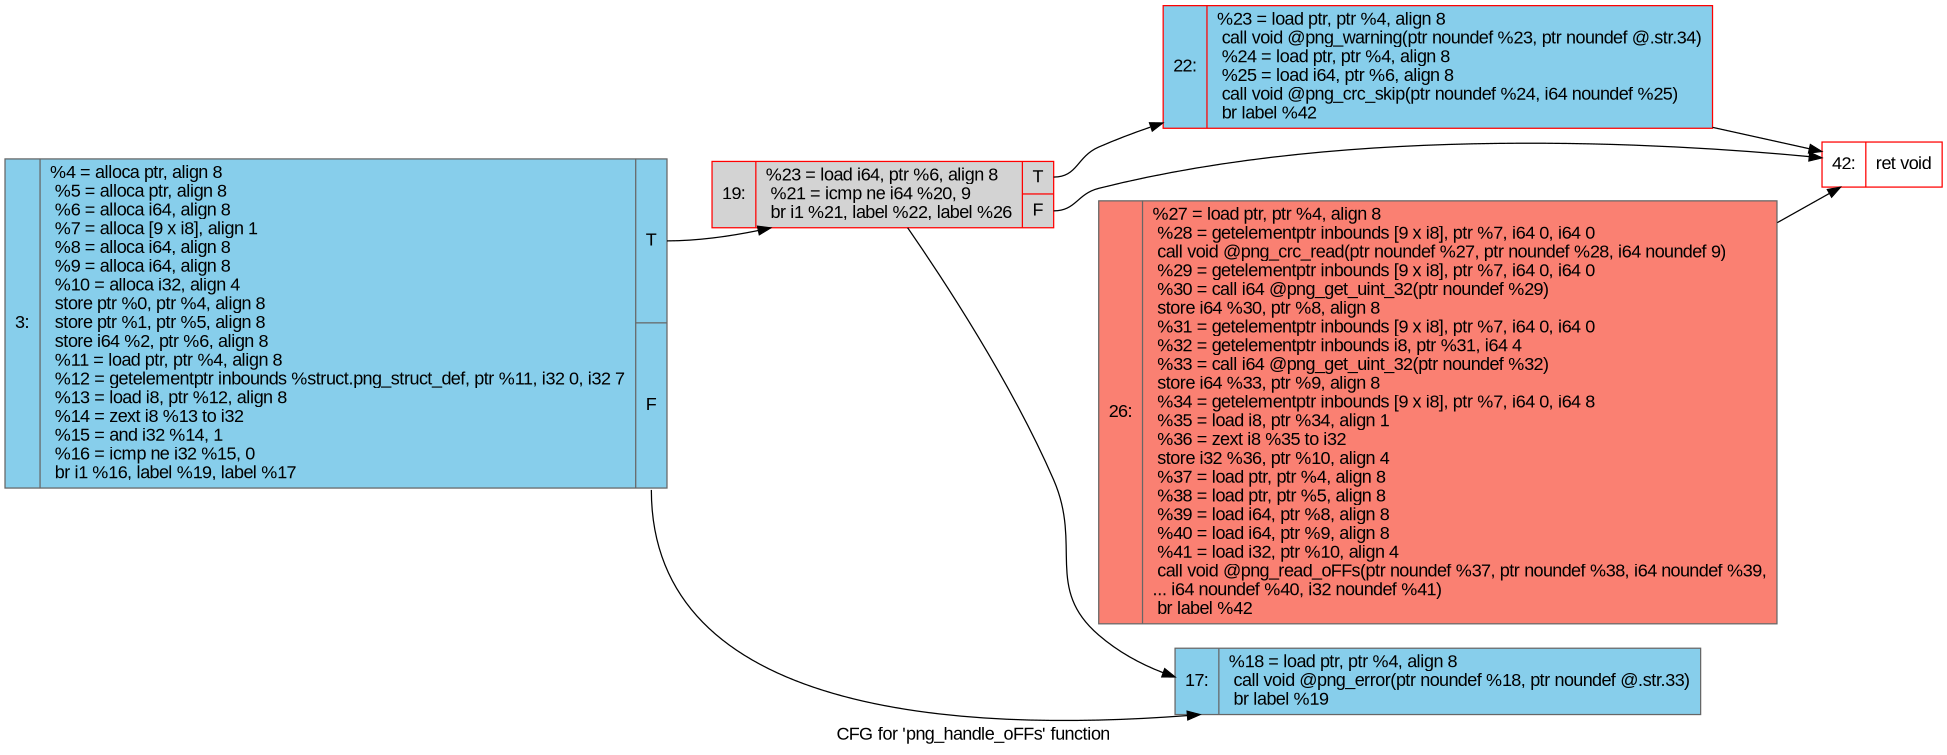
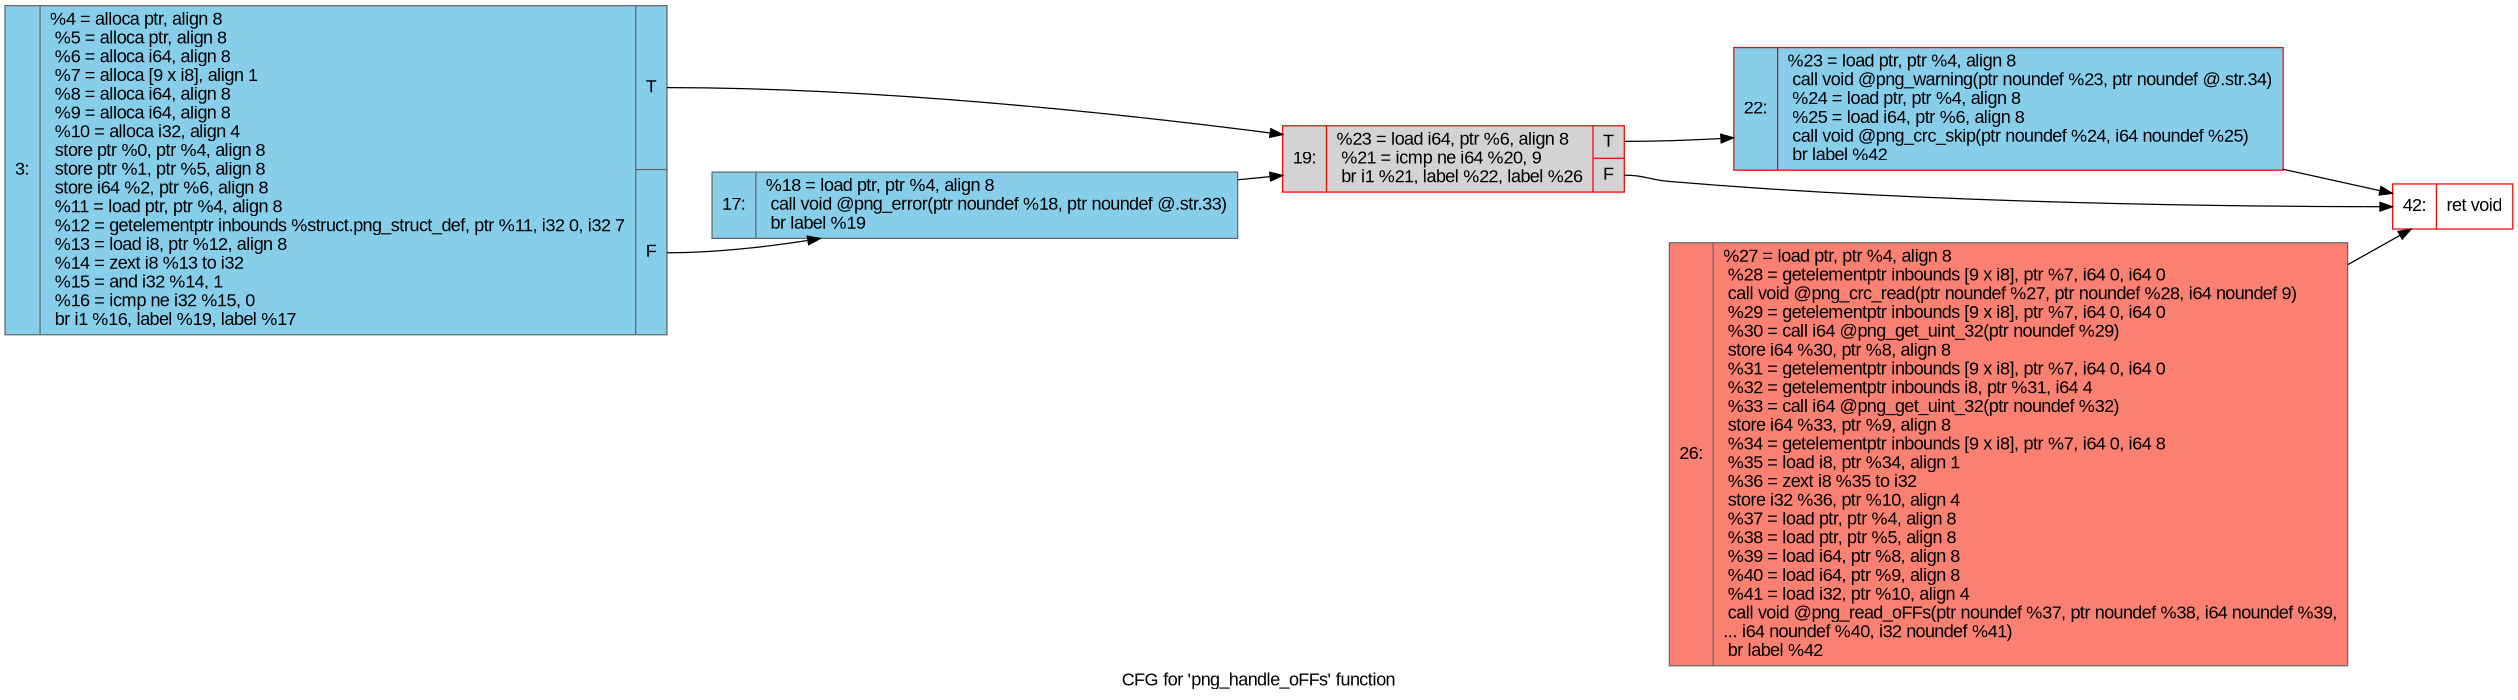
edge "19:" -> "17:": reversed
